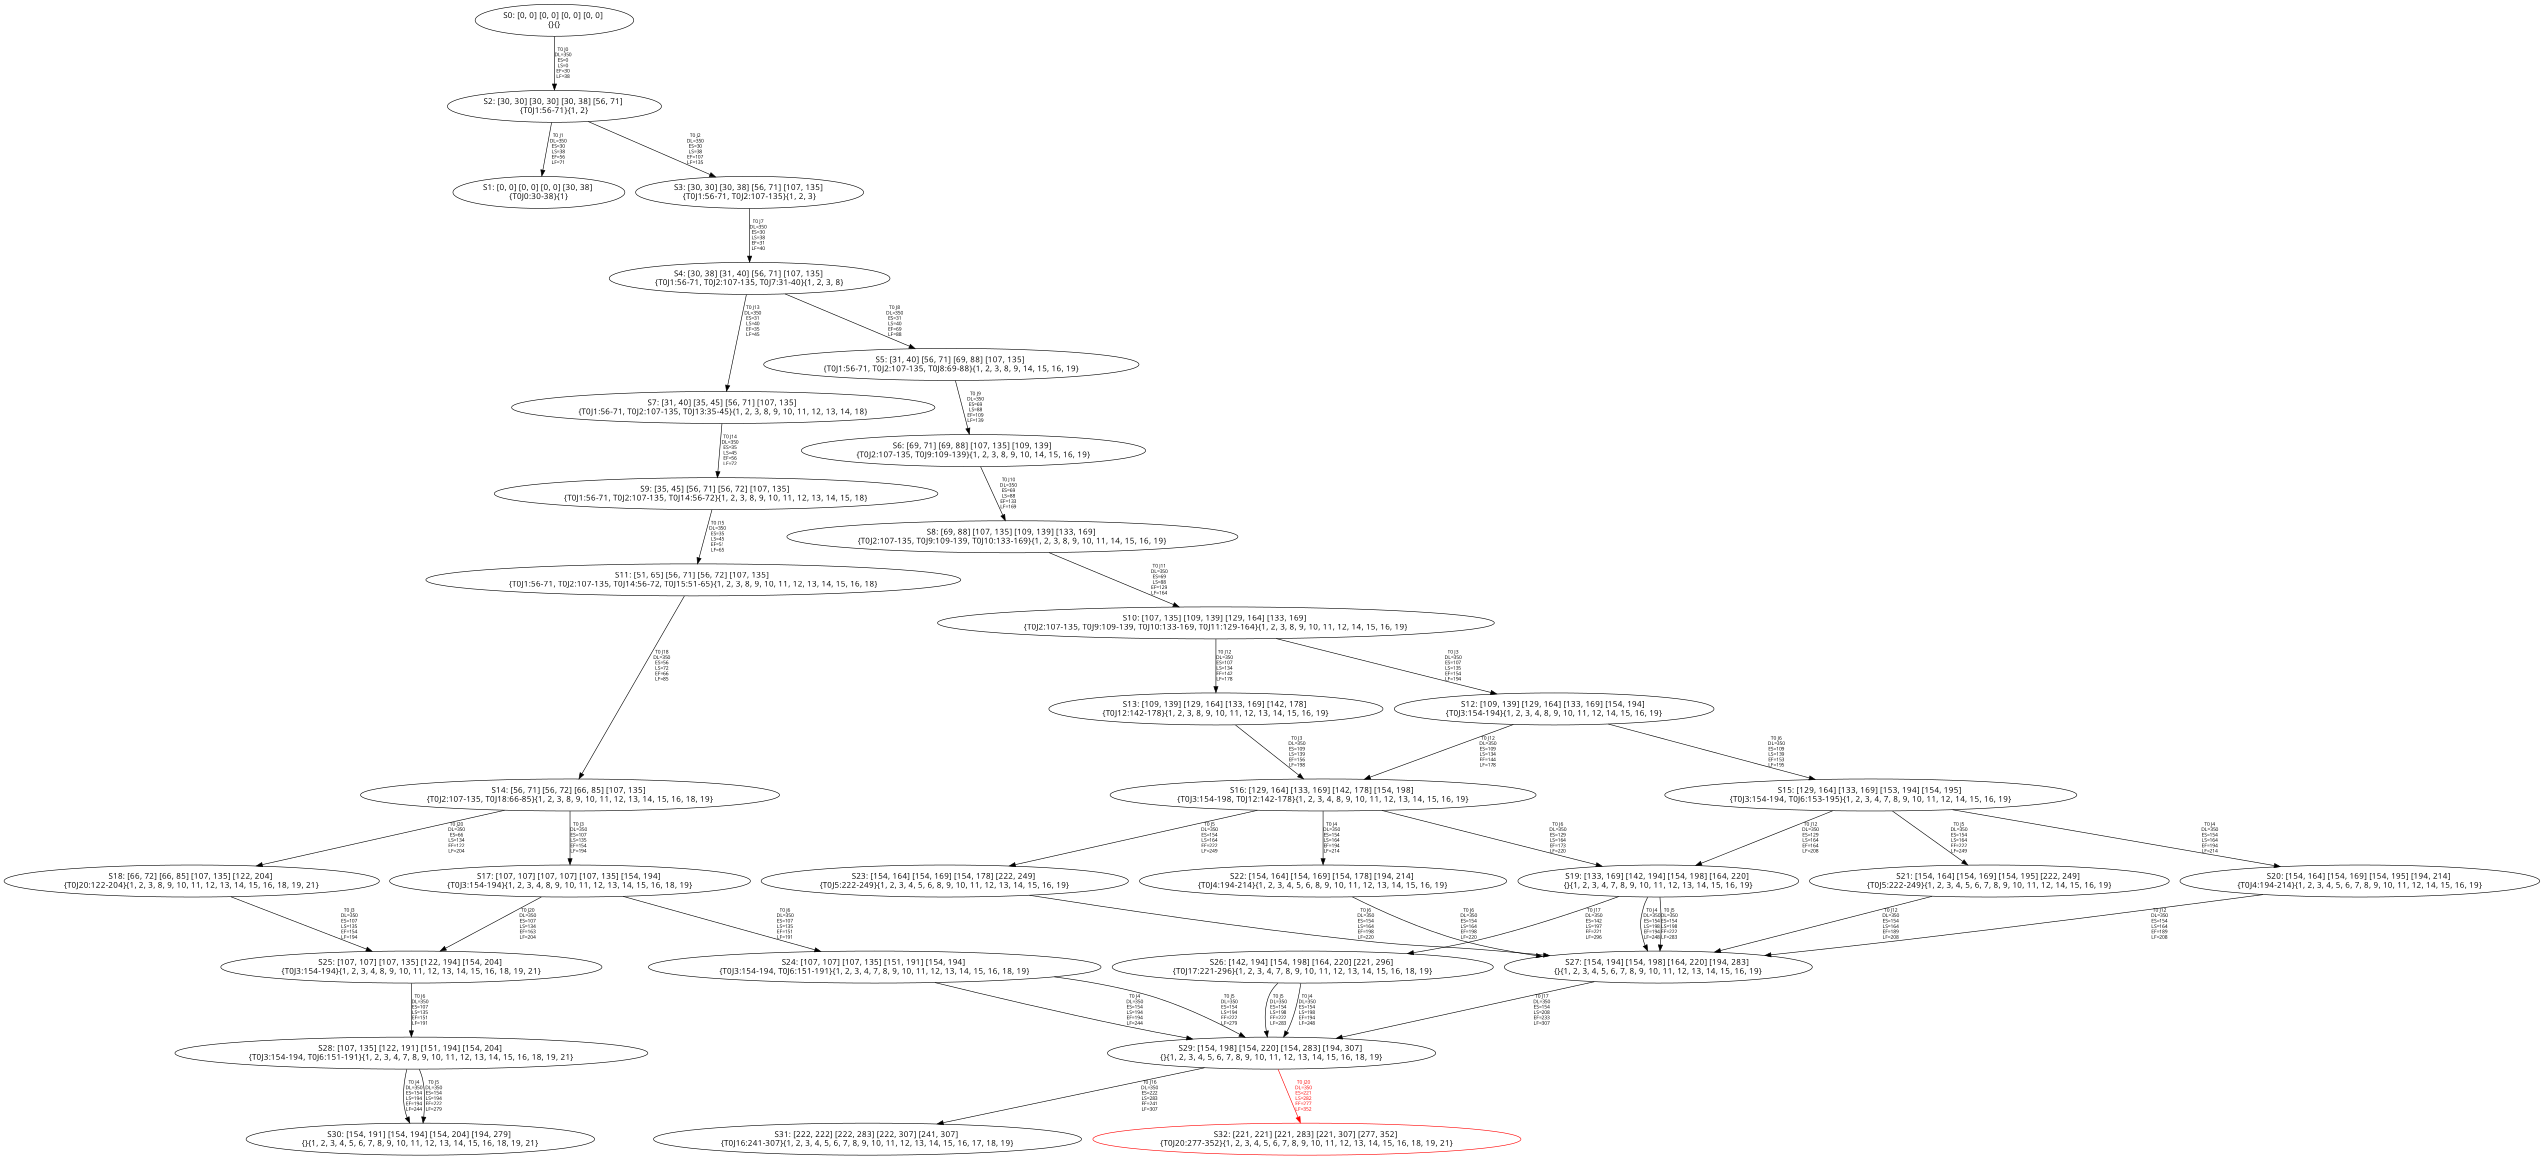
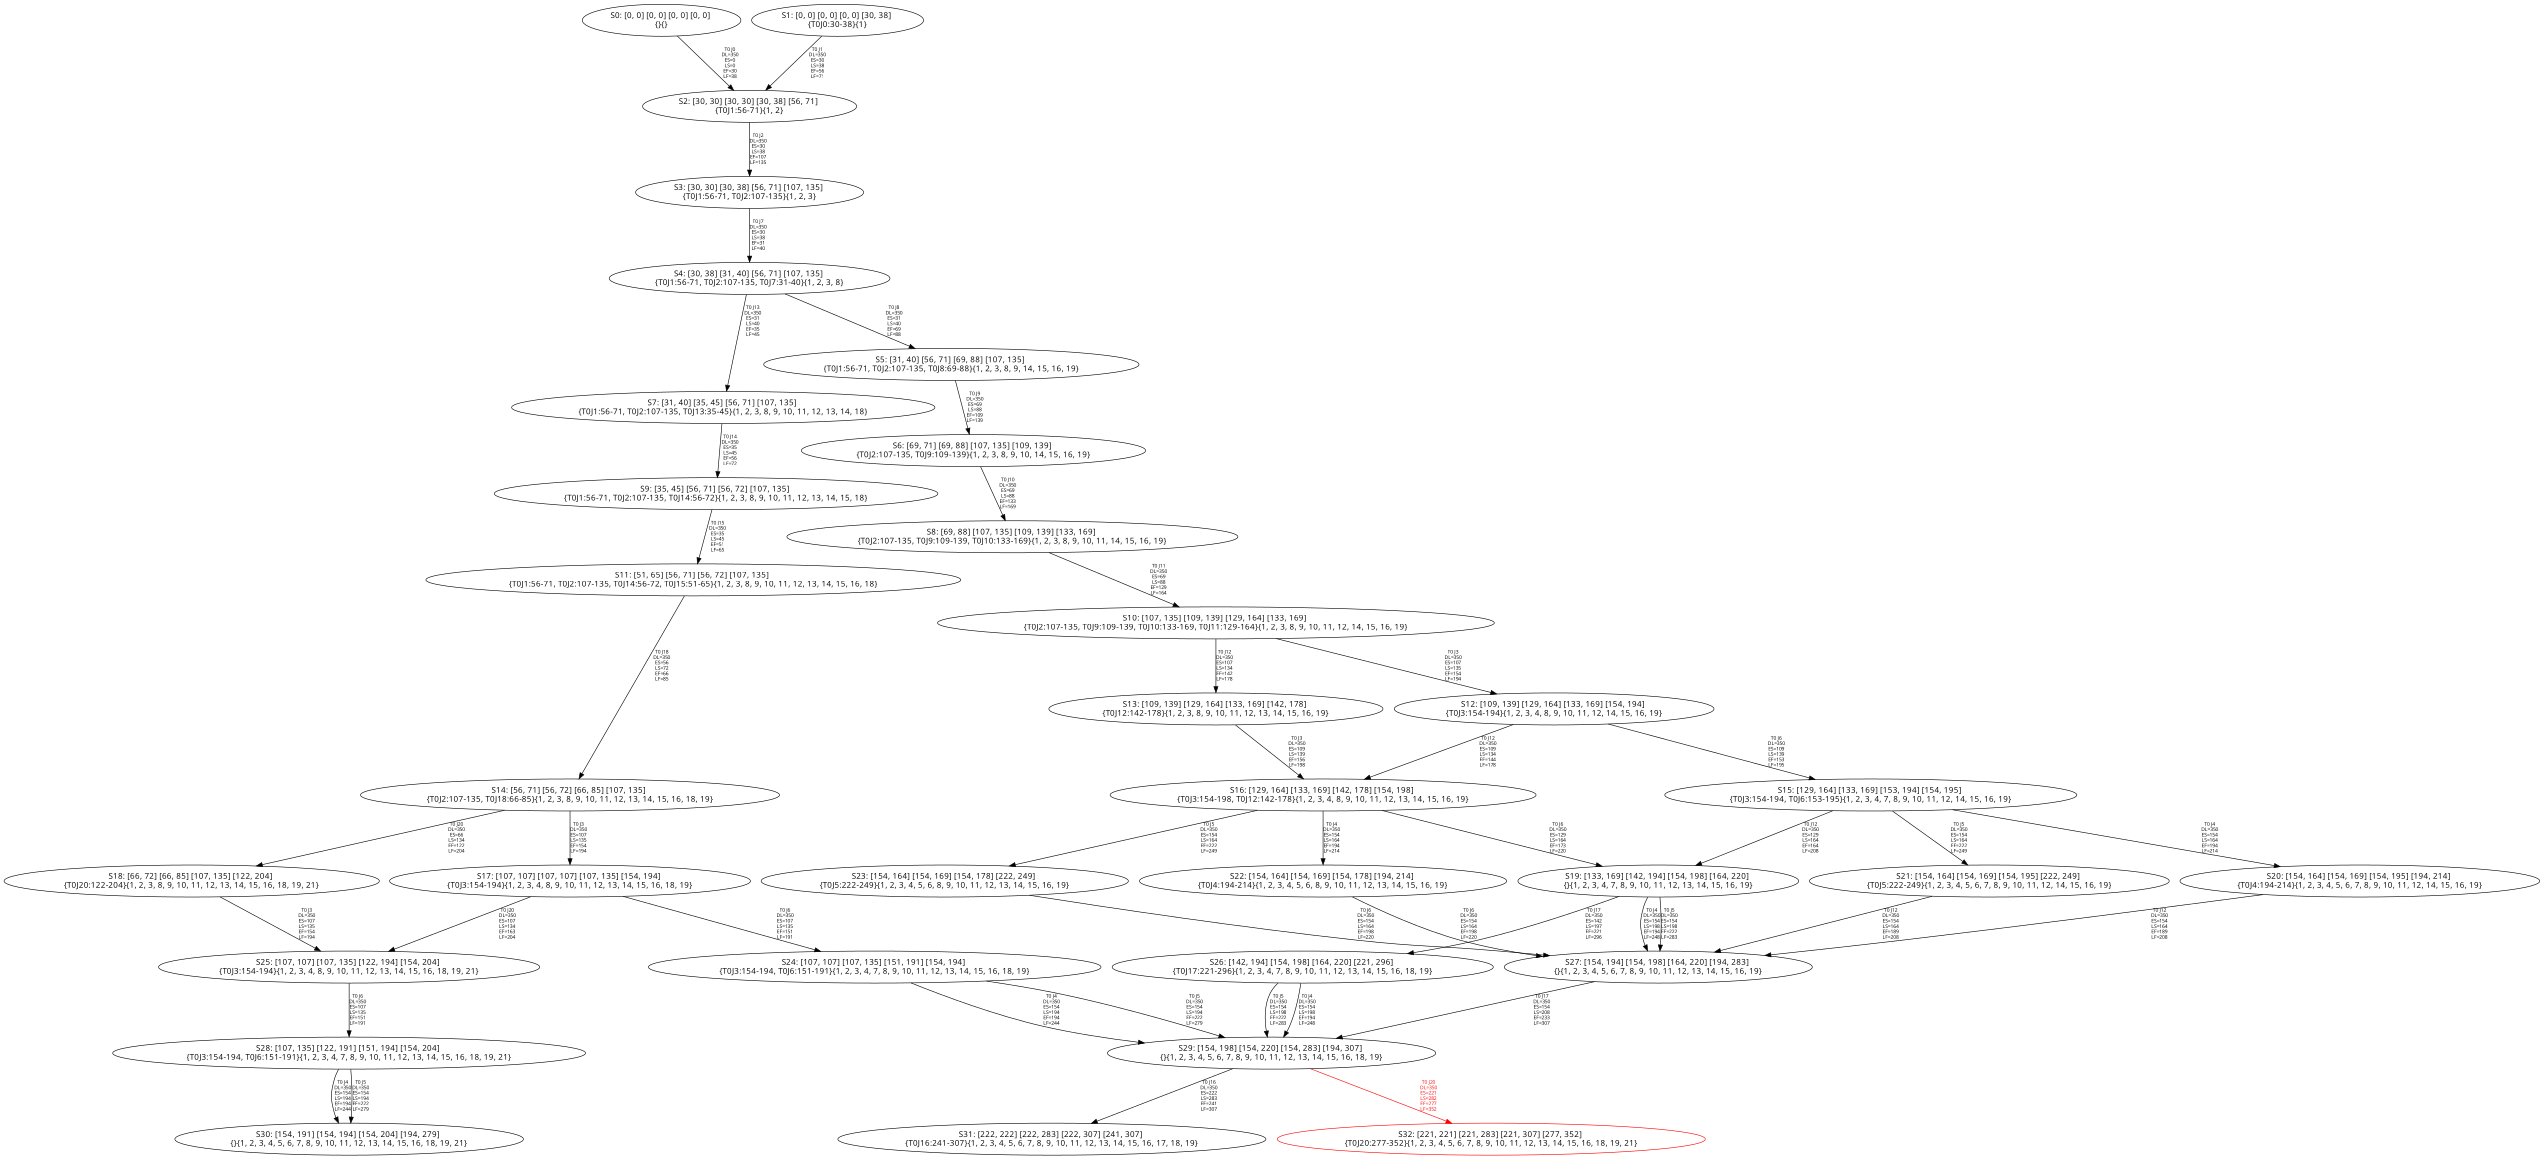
edge "S2: [30, 30] [30, 30] [30, 38] [56, 71] {T0J1:56-71}{1, 2}" -> "S1: [0, 0] [0, 0] [0, 0] [30, 38] {T0J0:30-38}{1}": reversed
